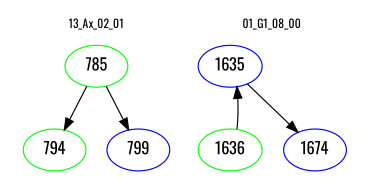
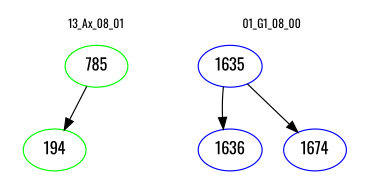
cluster "13_Ax_02_01": label "13_Ax_02_01" -> "13_Ax_08_01"
edge "1636" -> "1635": reversed
node "794": label "794" -> "194"
node "799": removed
node "1636": color green -> blue
